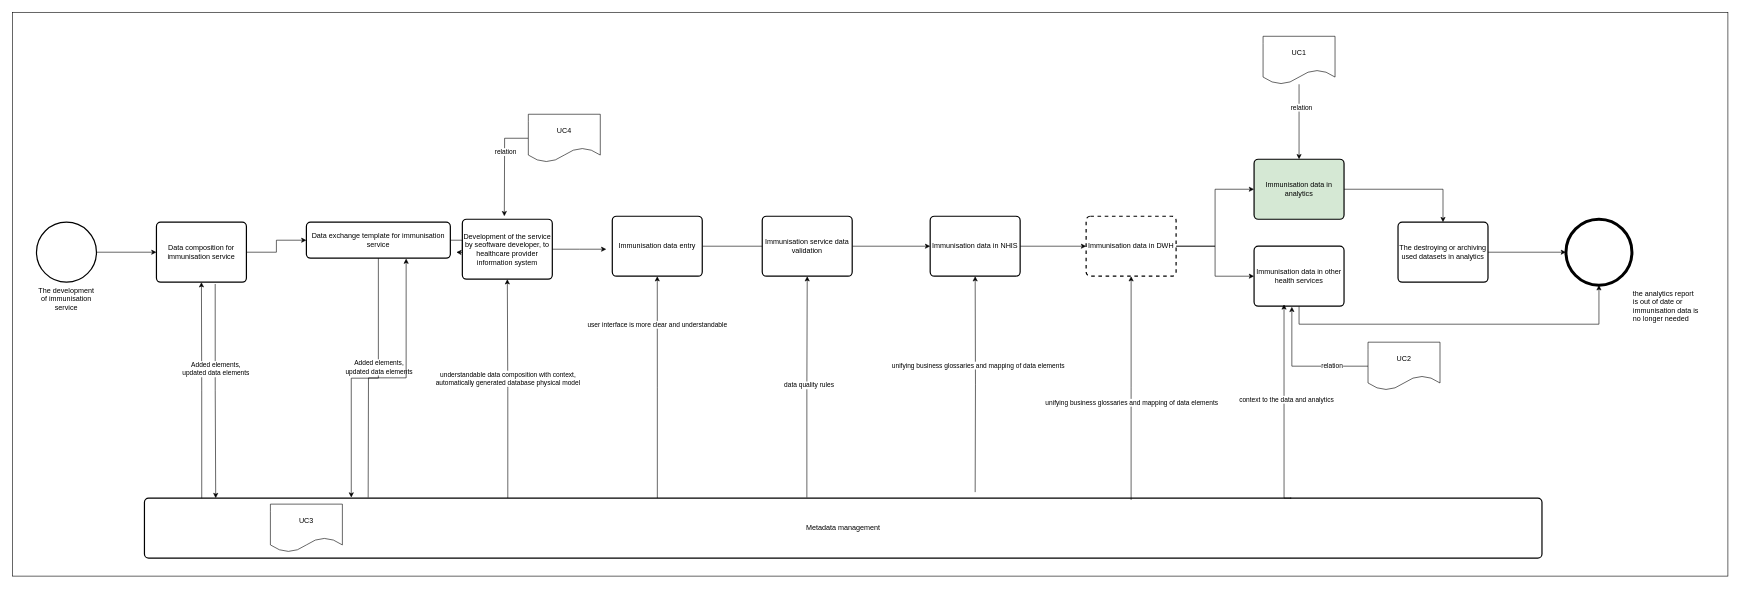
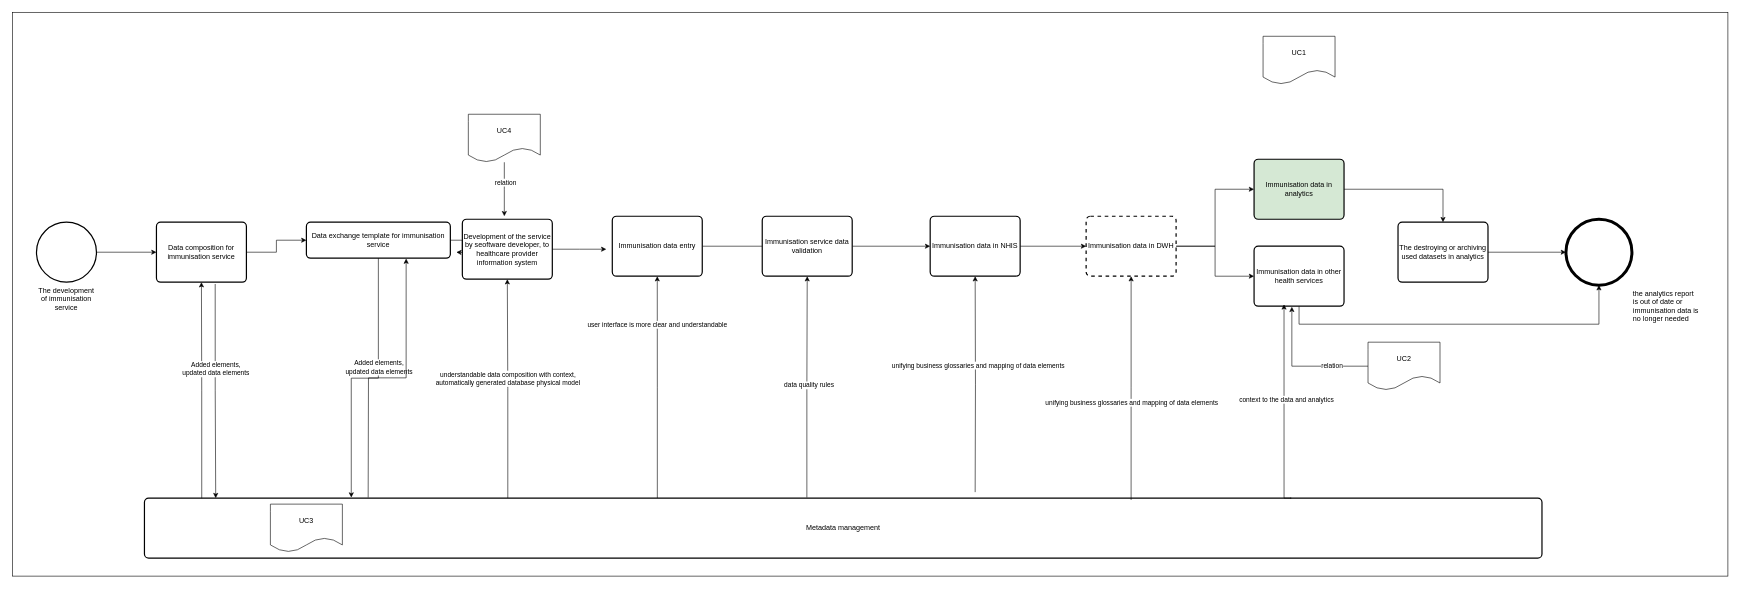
edge "UC1" -> "Immunisation data in analytics": removed, label "relation"
node "UC4": moved (564, 138) -> (504, 138)
